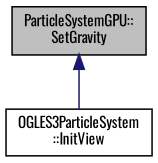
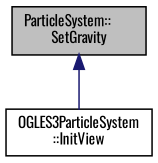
node "ParticleSystemGPU:: SetGravity": label "ParticleSystemGPU:: SetGravity" -> "ParticleSystem:: SetGravity"
